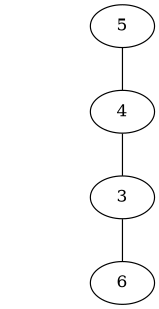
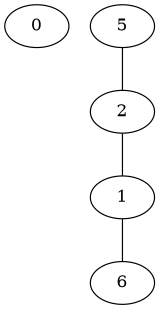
node "0": added
node "4": label "4" -> "2"
node "3": label "3" -> "1"
